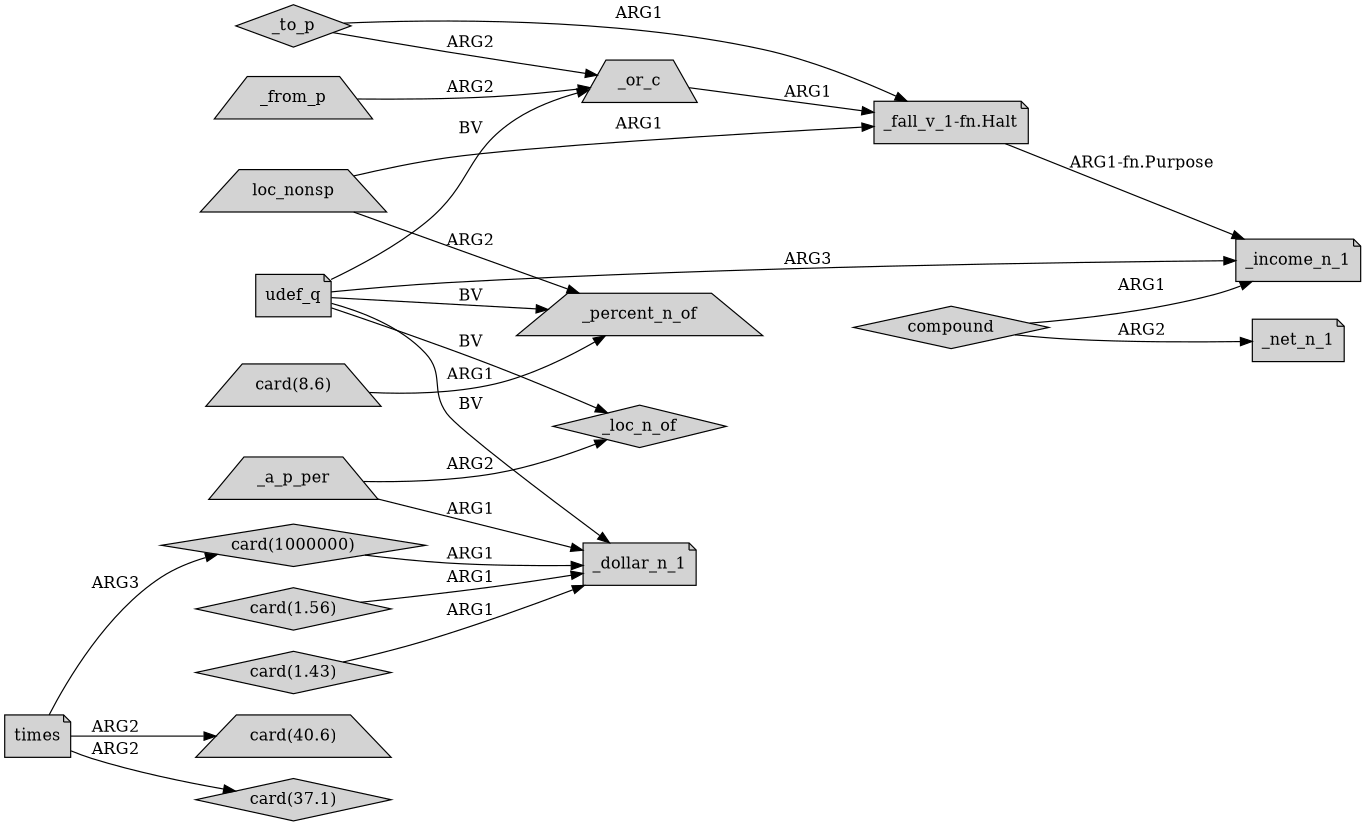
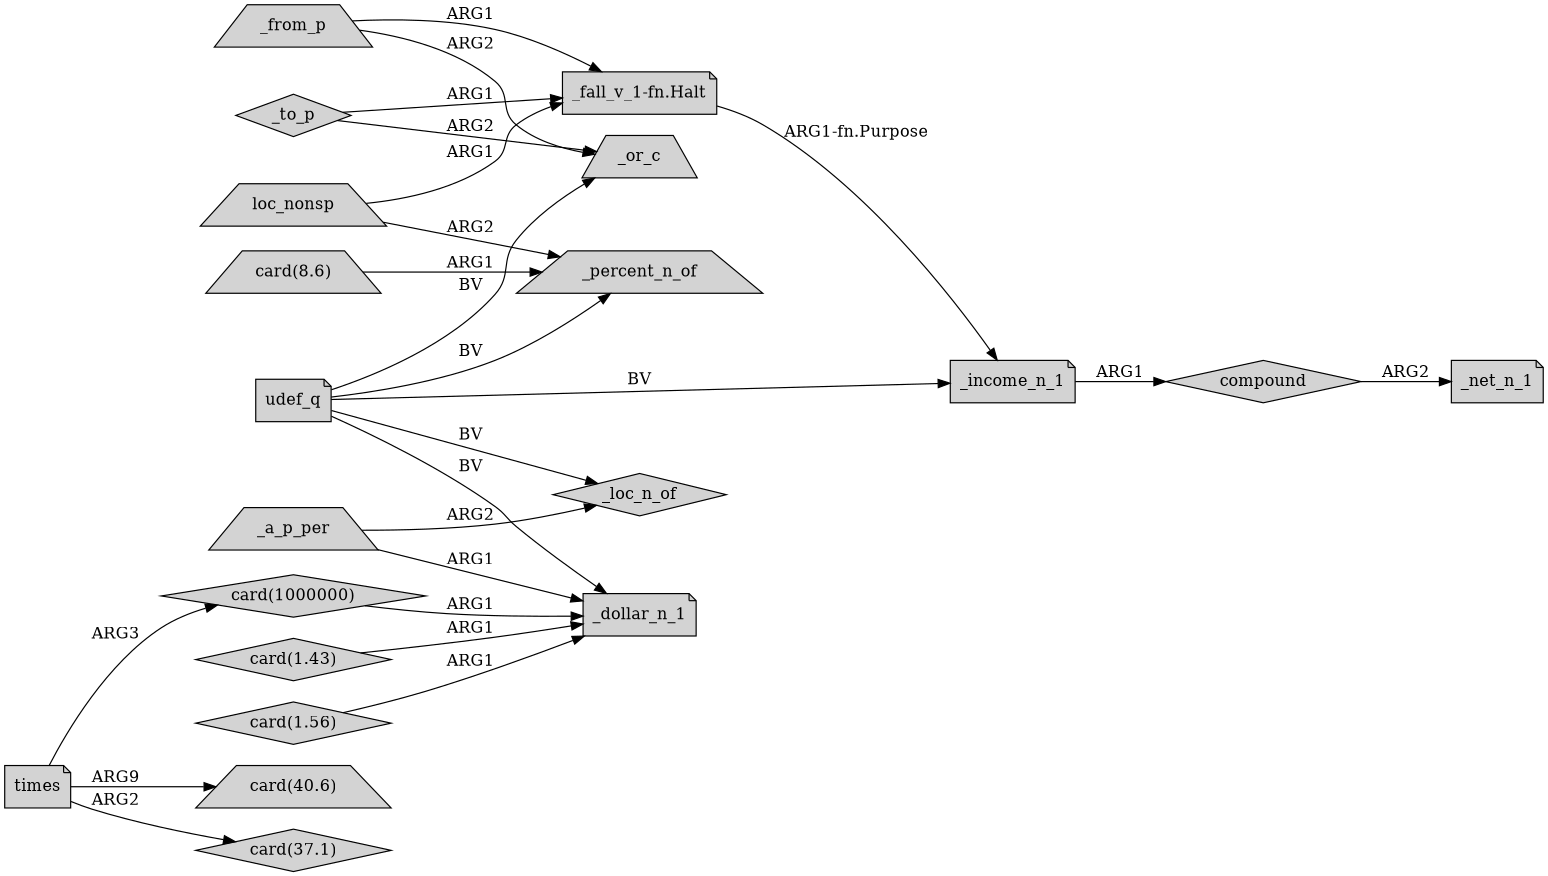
edge "_or_c" -> "_fall_v_1-fn.Halt": now "_from_p" -> "_fall_v_1-fn.Halt"
edge "udef_q" -> "_income_n_1": label "ARG3" -> "BV"
edge "compound" -> "_income_n_1": reversed
edge "times" -> "card(40.6)": label "ARG2" -> "ARG9"
